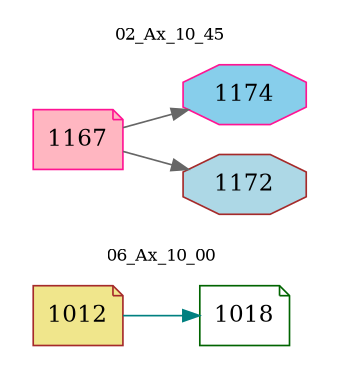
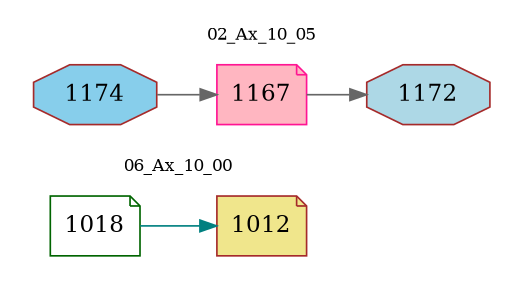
cluster "02_Ax_10_45": label "02_Ax_10_45" -> "02_Ax_10_05"
node "1174": color deeppink -> brown
edge "1167" -> "1174": reversed
edge "1012" -> "1018": reversed
